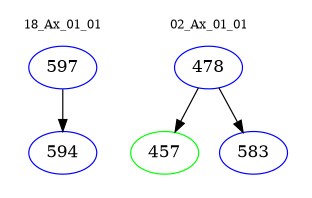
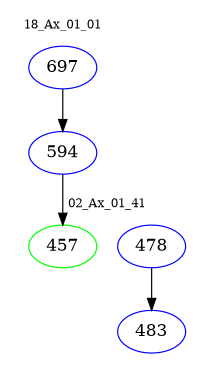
cluster "02_Ax_01_01": label "02_Ax_01_01" -> "02_Ax_01_41"
node "597": label "597" -> "697"
edge "478" -> "457": now "594" -> "457"
node "583": label "583" -> "483"
